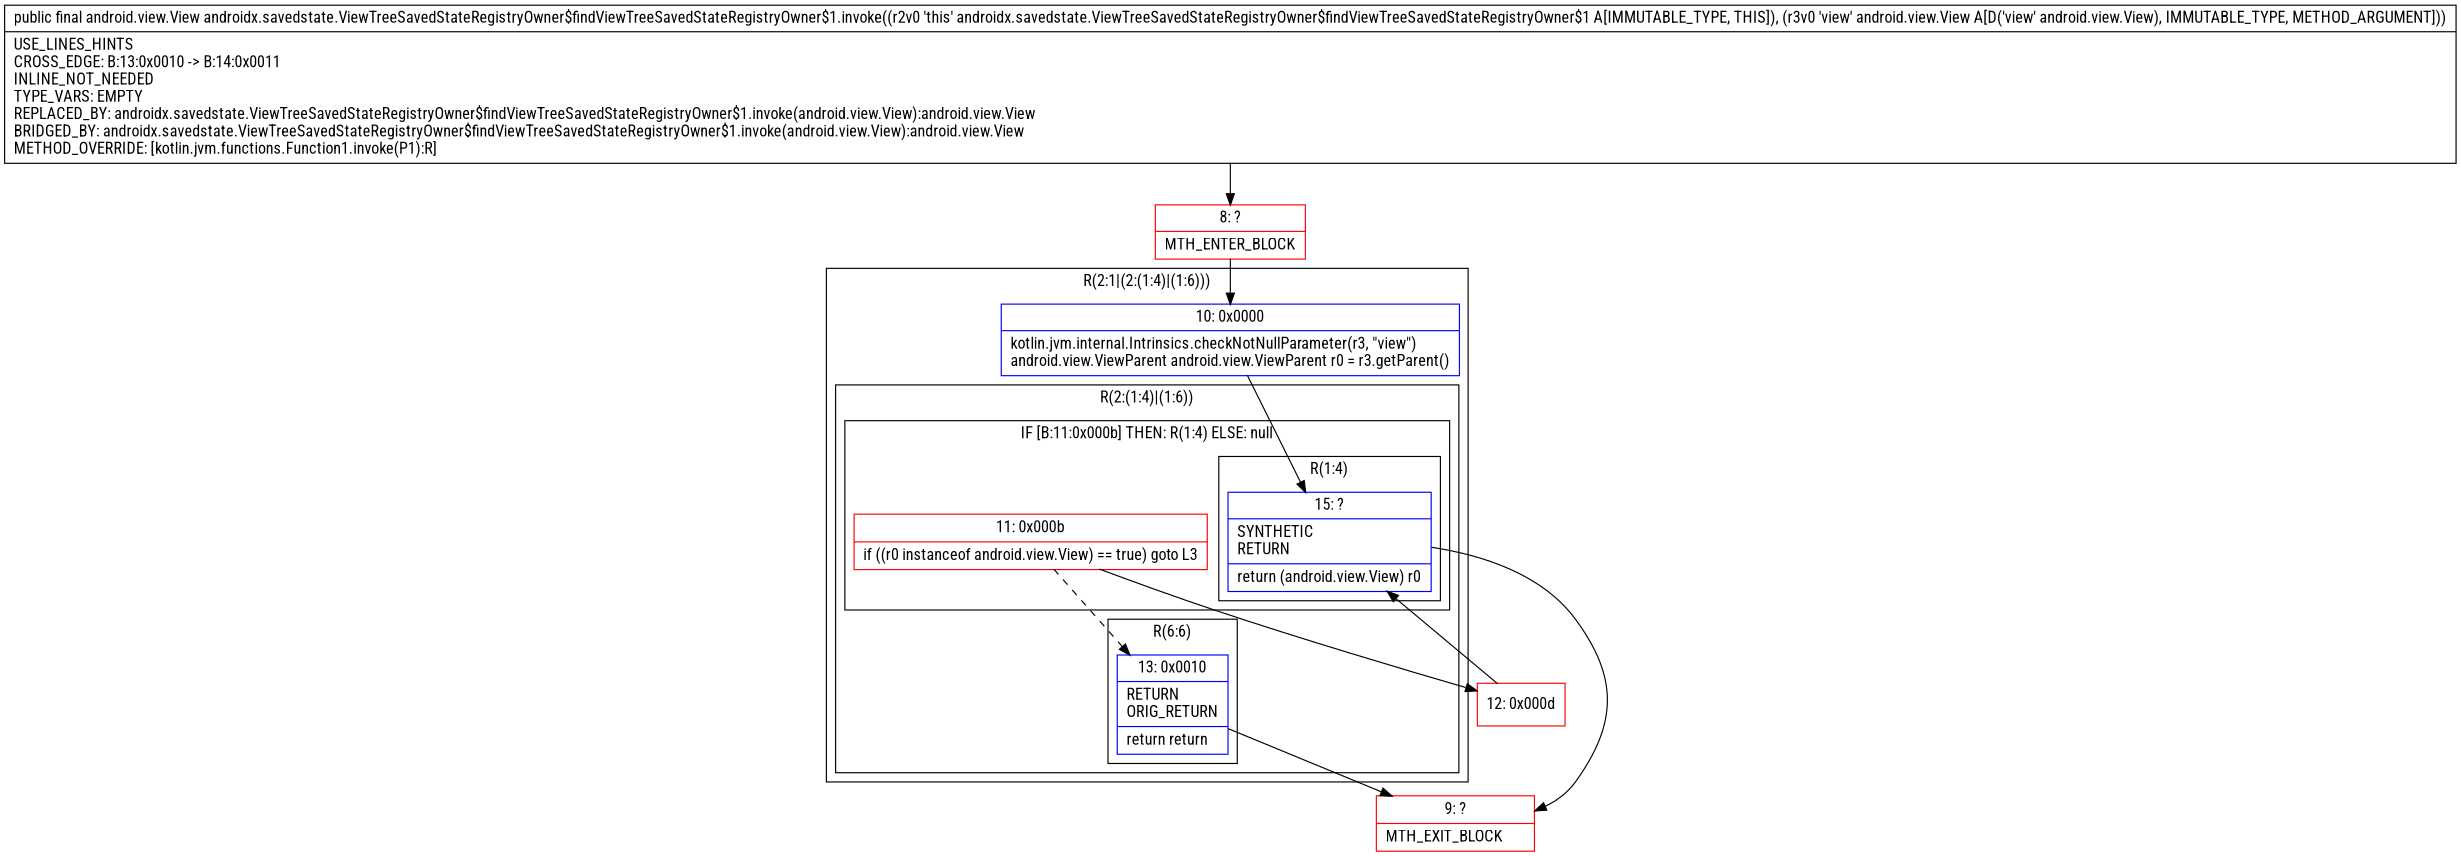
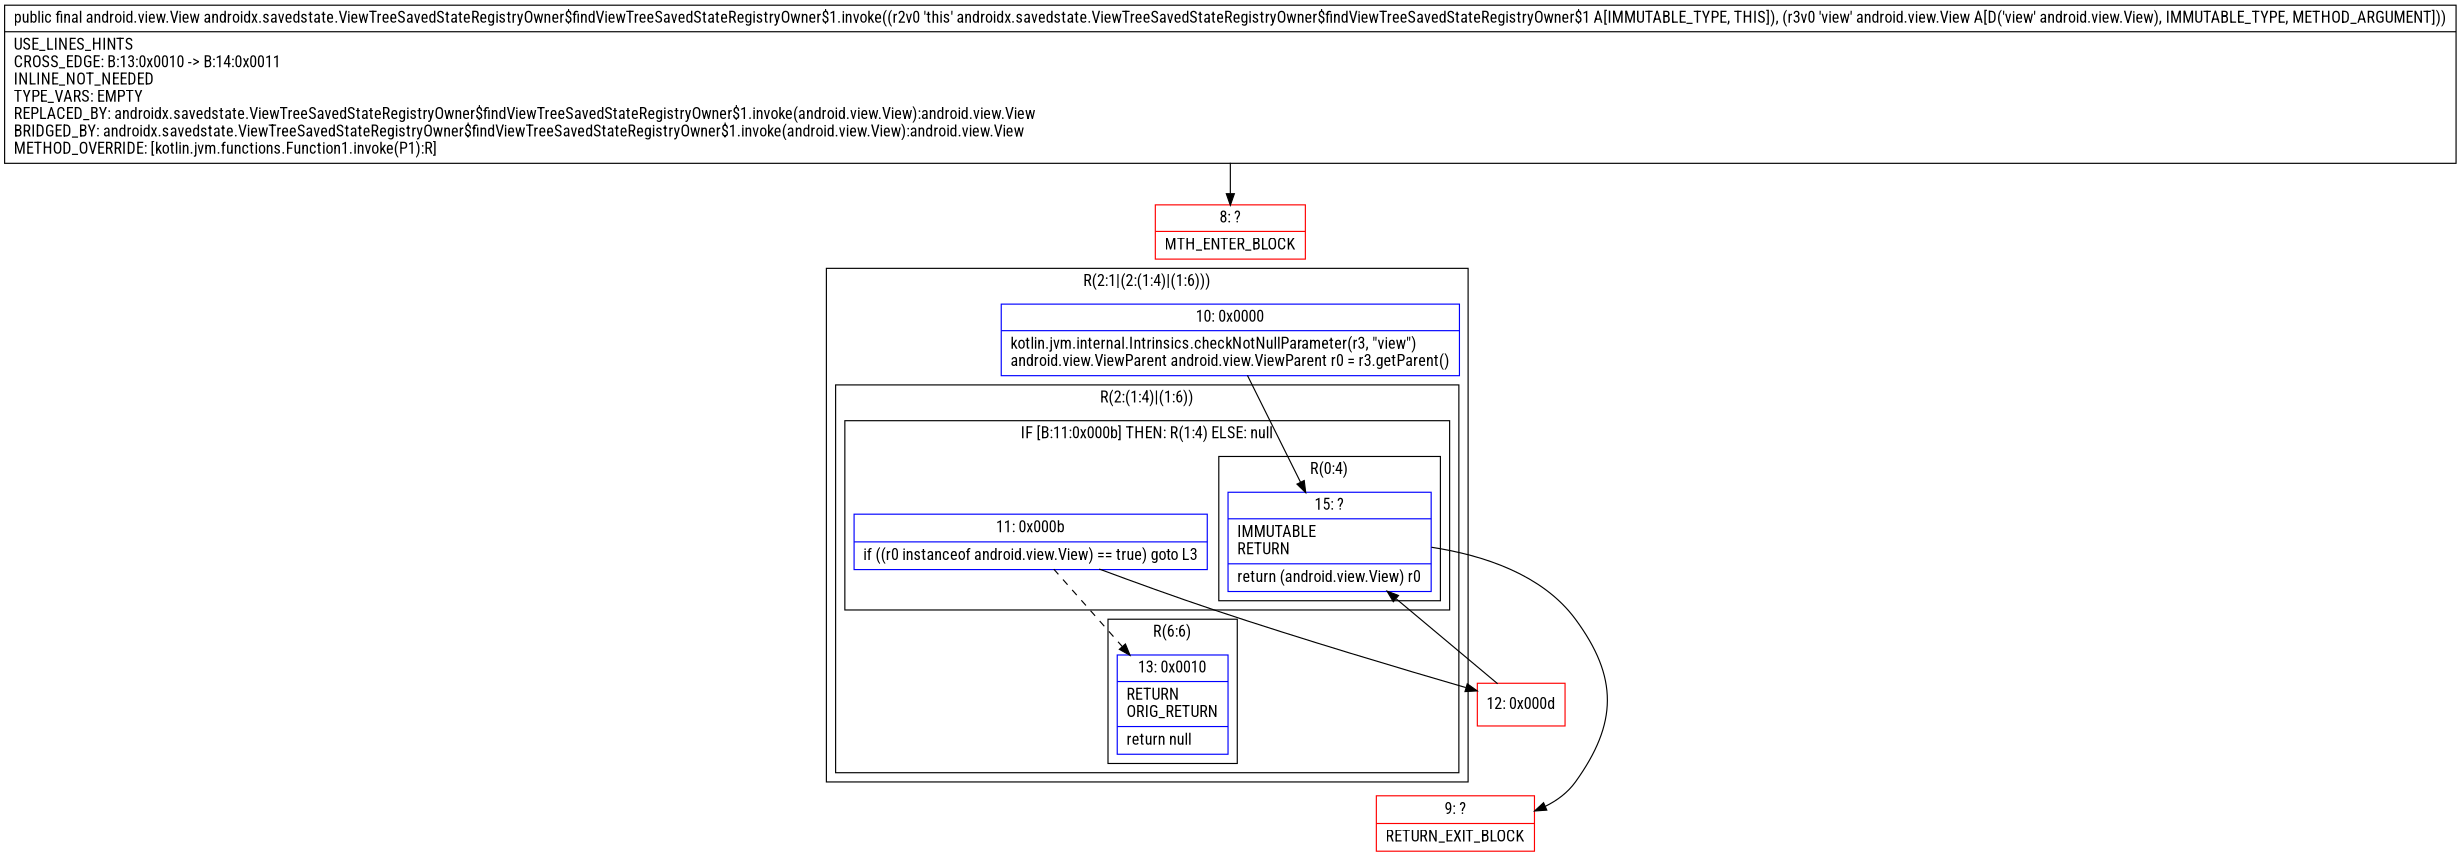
edge "8: ?" -> "10: 0x0000": removed
cluster "R(1:4)": label "R(1:4)" -> "R(0:4)"
node "15: ?": text "SYNTHETIC" -> "IMMUTABLE"
node "11: 0x000b": color red -> blue
node "13: 0x0010": text "return return" -> "return null"
edge "13: 0x0010" -> "9: ?": removed
node "9: ?": text "MTH_EXIT_BLOCK" -> "RETURN_EXIT_BLOCK"
